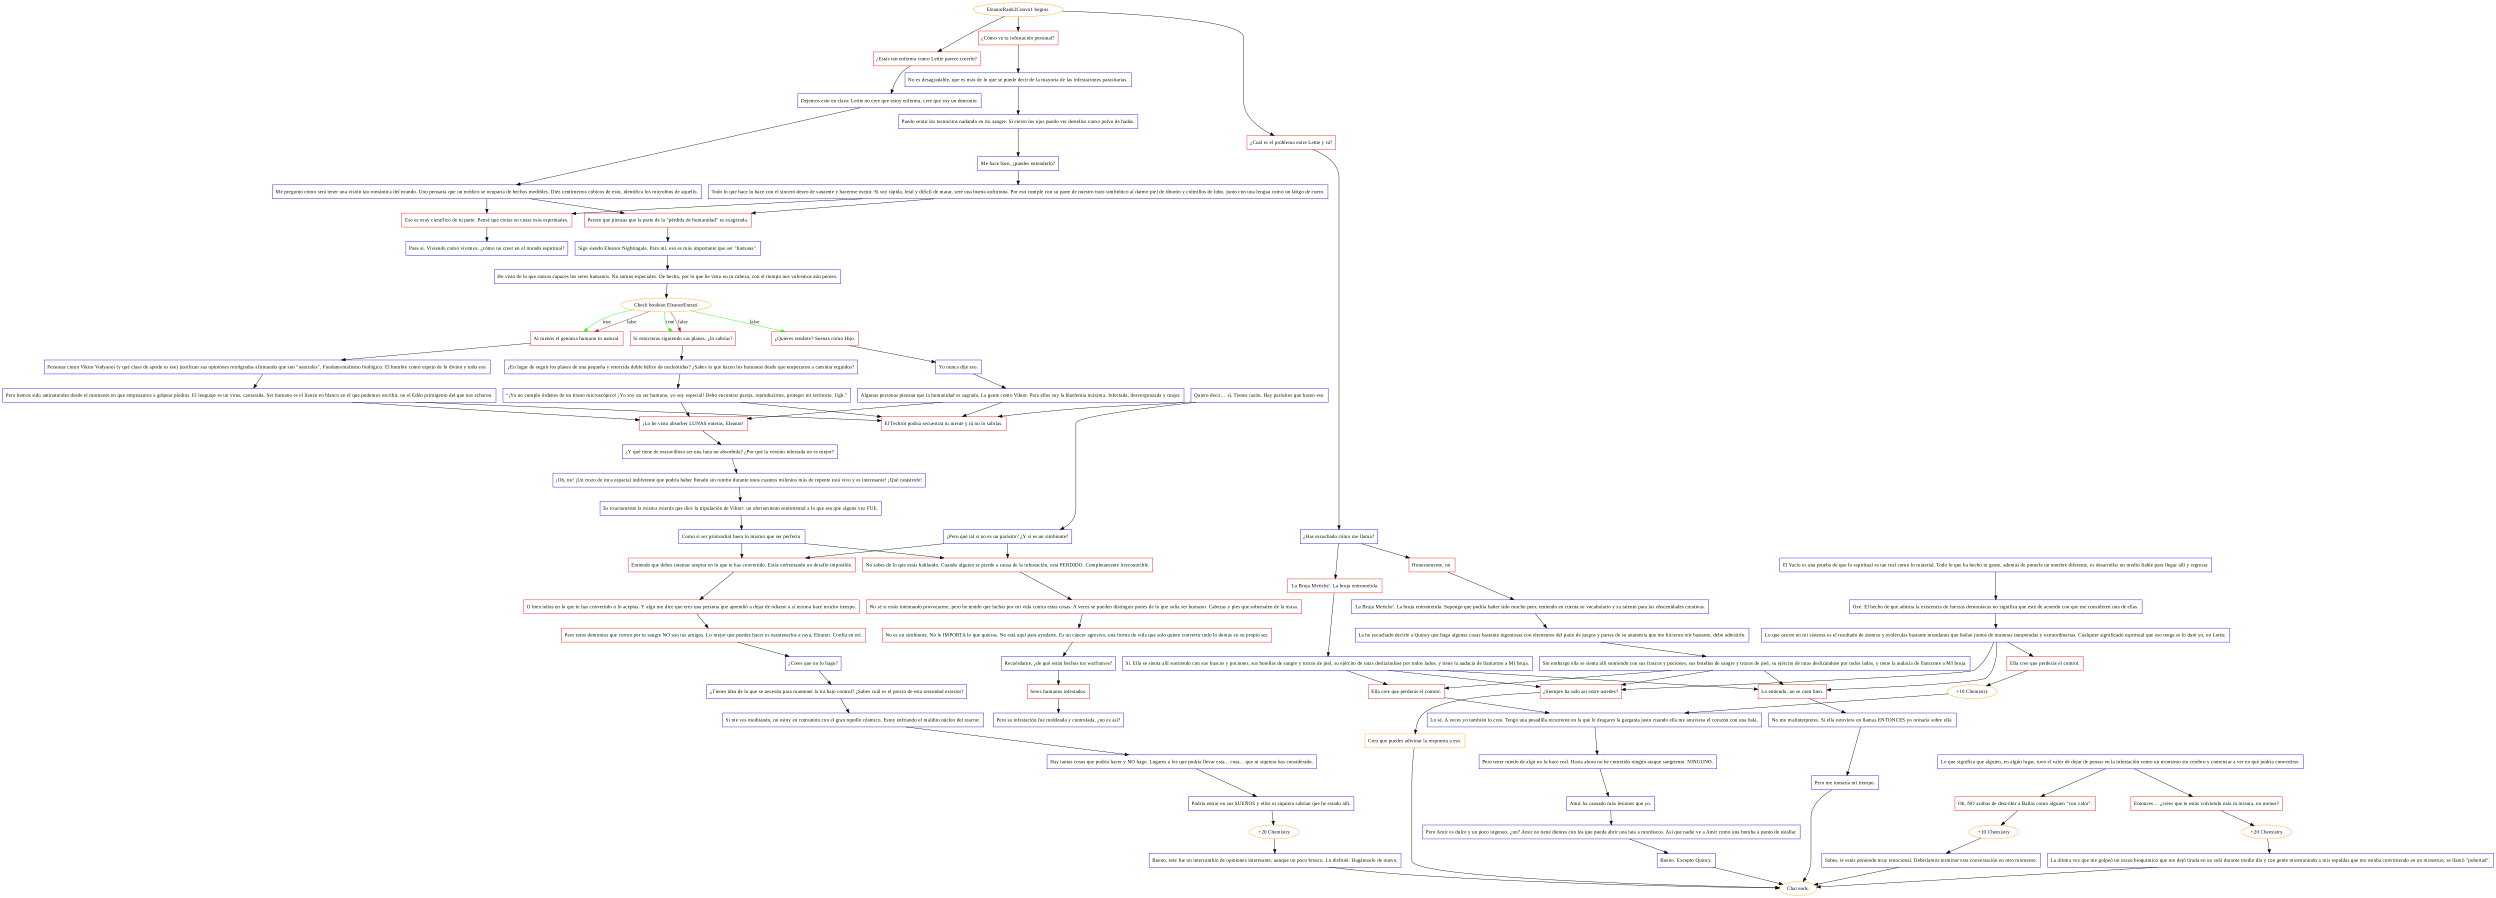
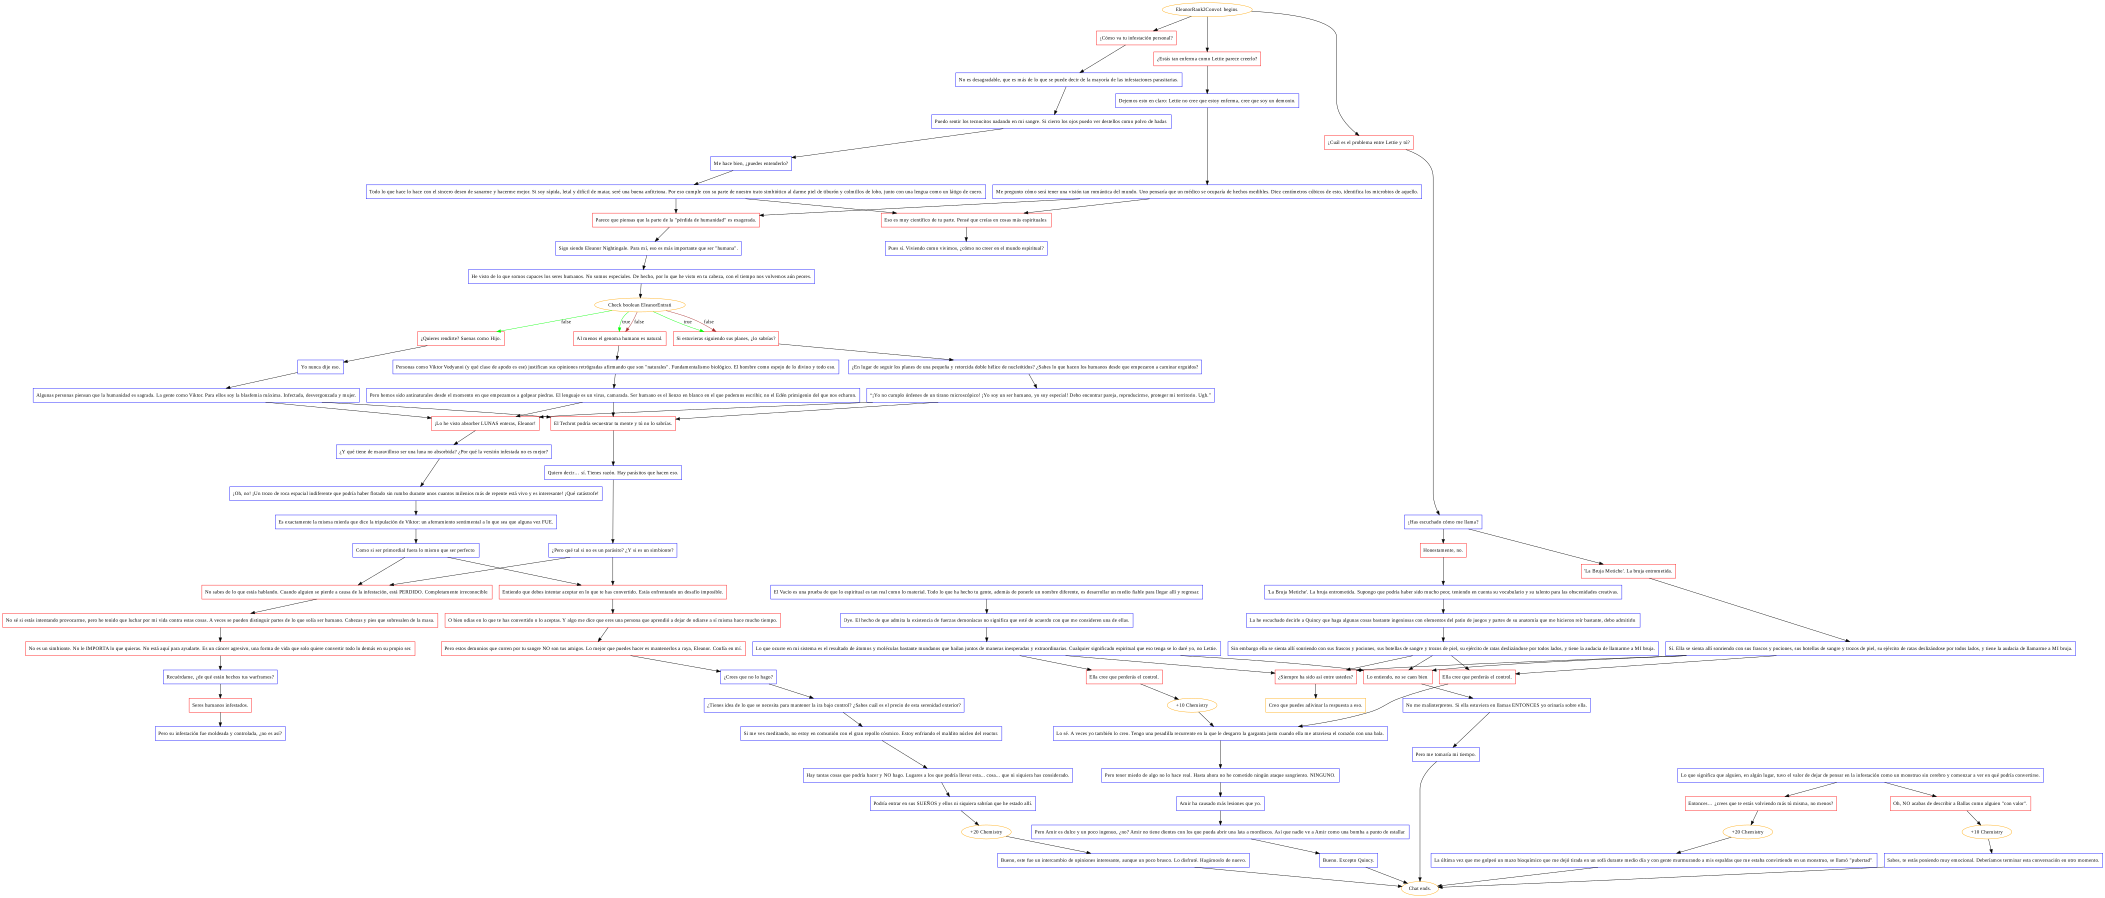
edge "Quiero decir… sí. Tienes razón. Hay parásitos que hacen eso." -> "El Techrot podría secuestrar tu mente y tú no lo sabrías.": reversed
edge "Creo que puedes adivinar la respuesta a eso." -> "Chat ends.": removed
